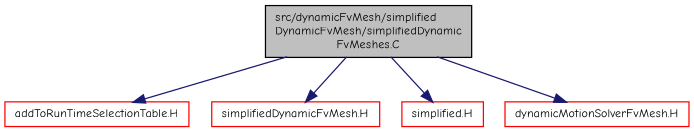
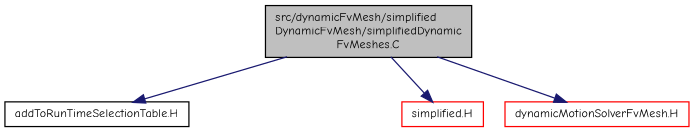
node "addToRunTimeSelectionTable.H": color red -> black
node "simplifiedDynamicFvMesh.H": removed
